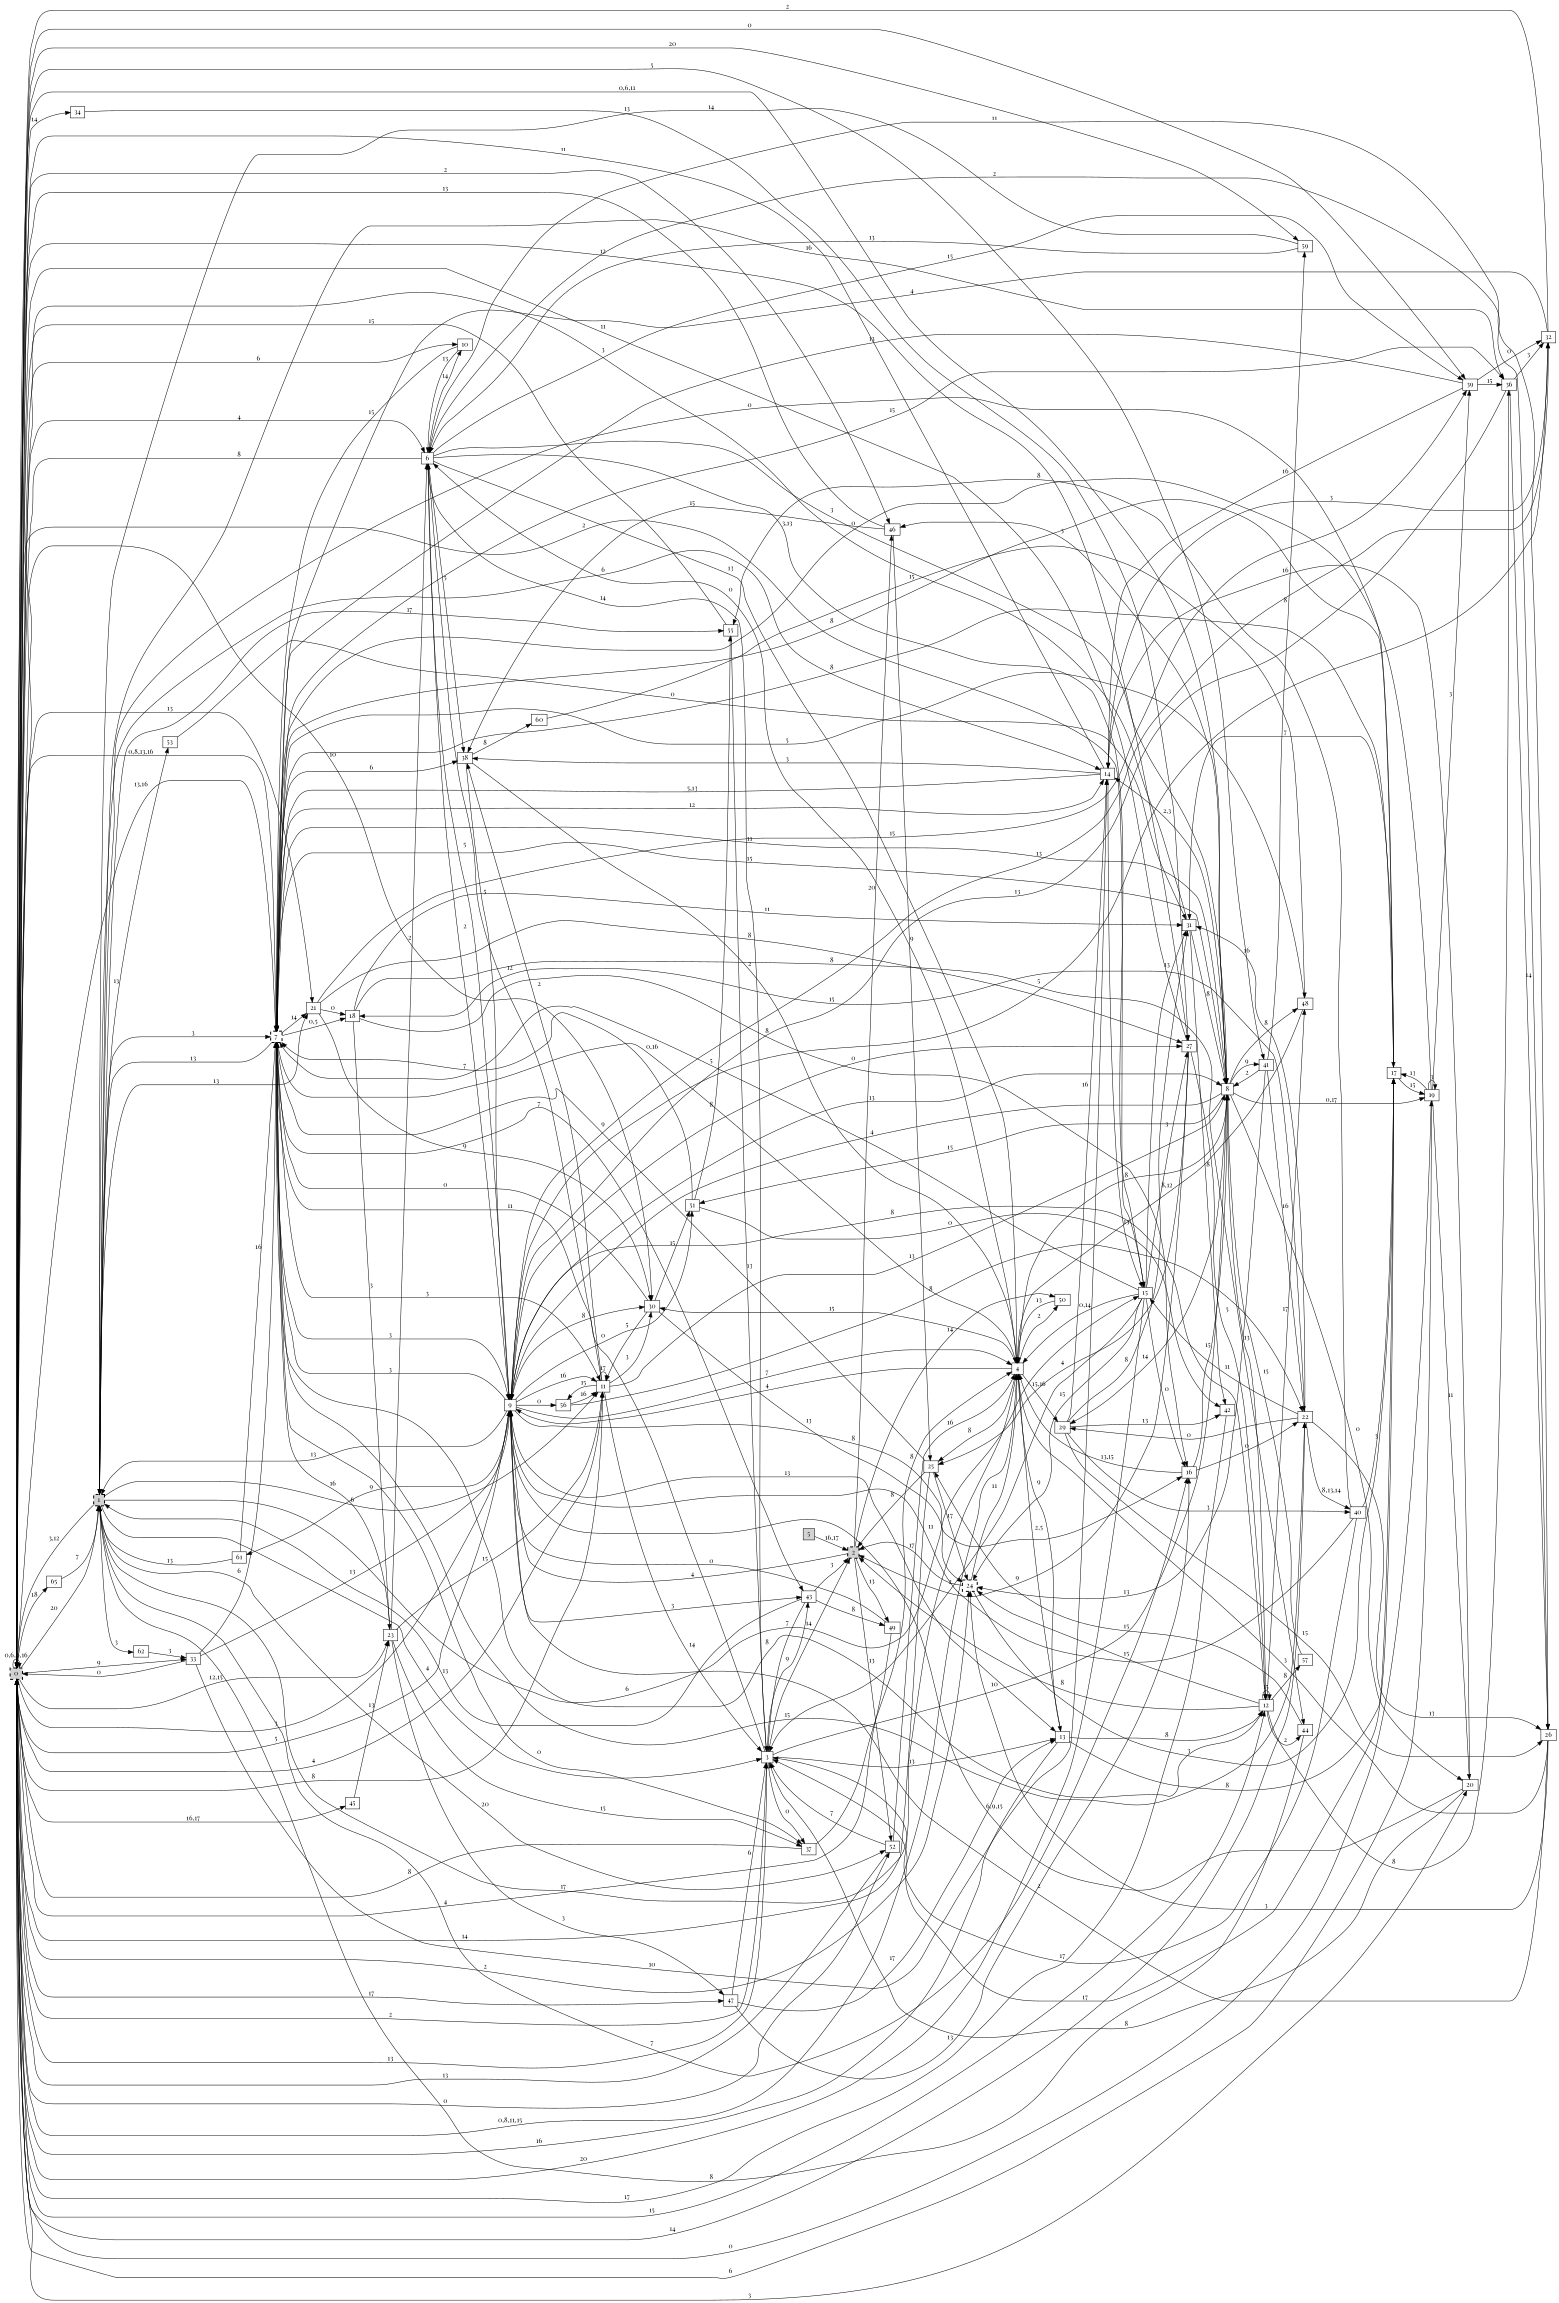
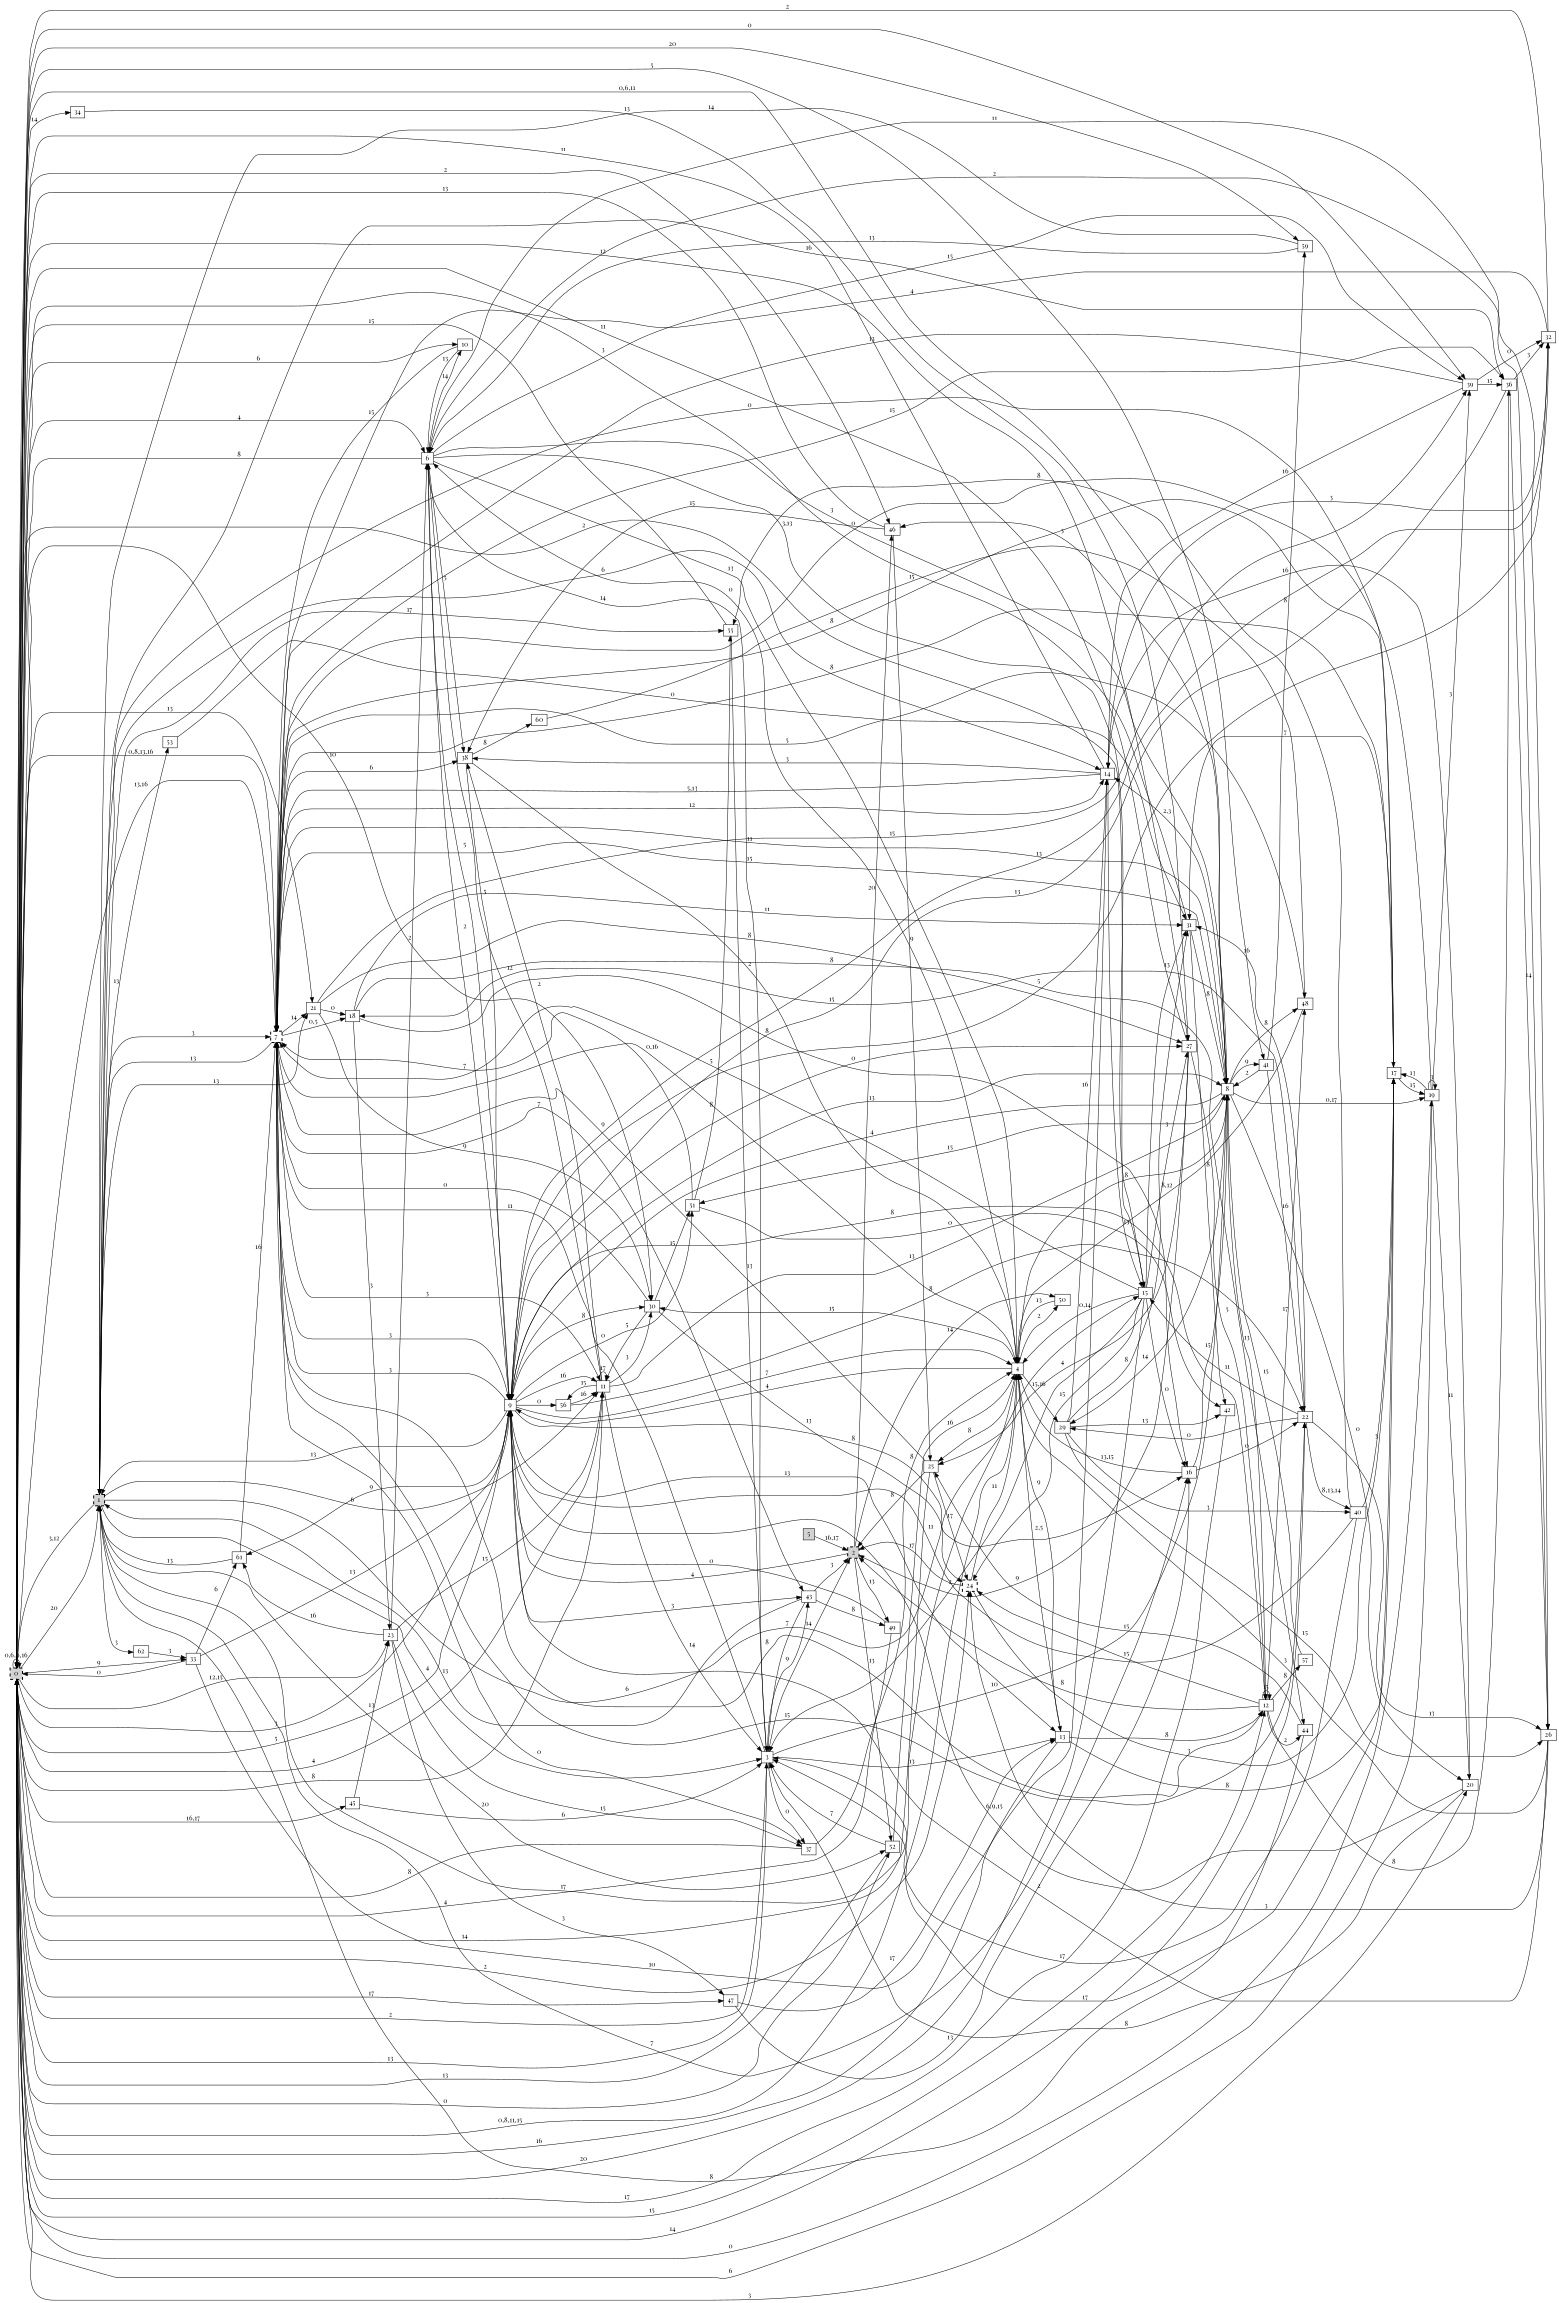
edge "33" -> "7": now "33" -> "61"
edge "23" -> "7": now "23" -> "61"
edge "41" -> "24": removed, label "13"
node "65": removed
edge "47" -> "3": now "45" -> "3"
